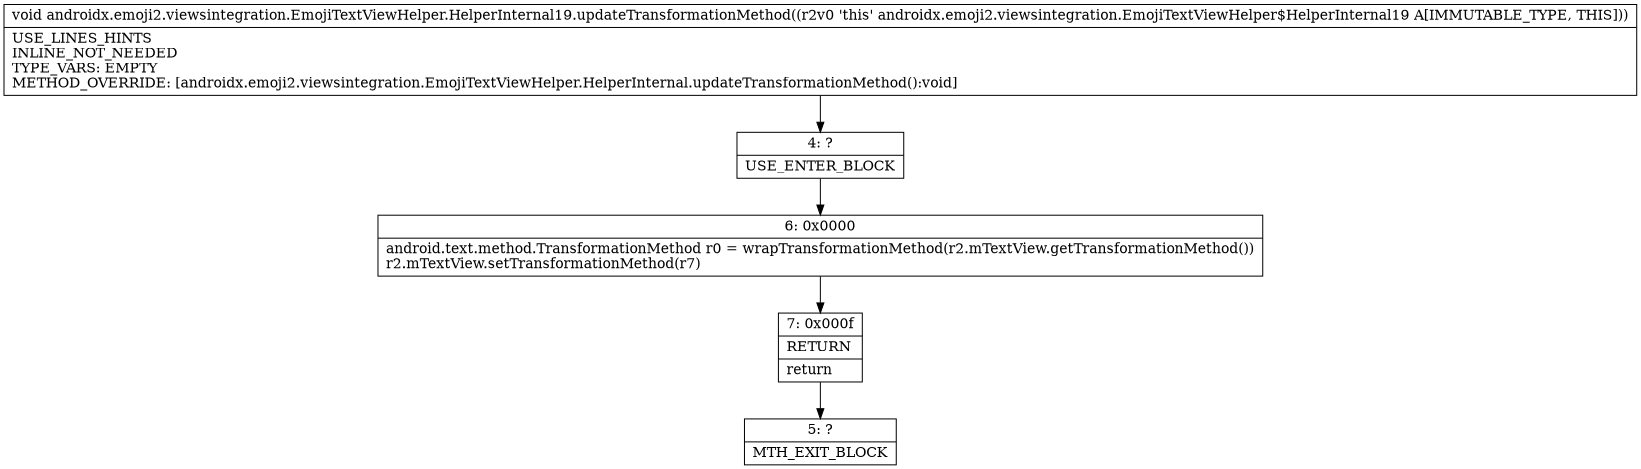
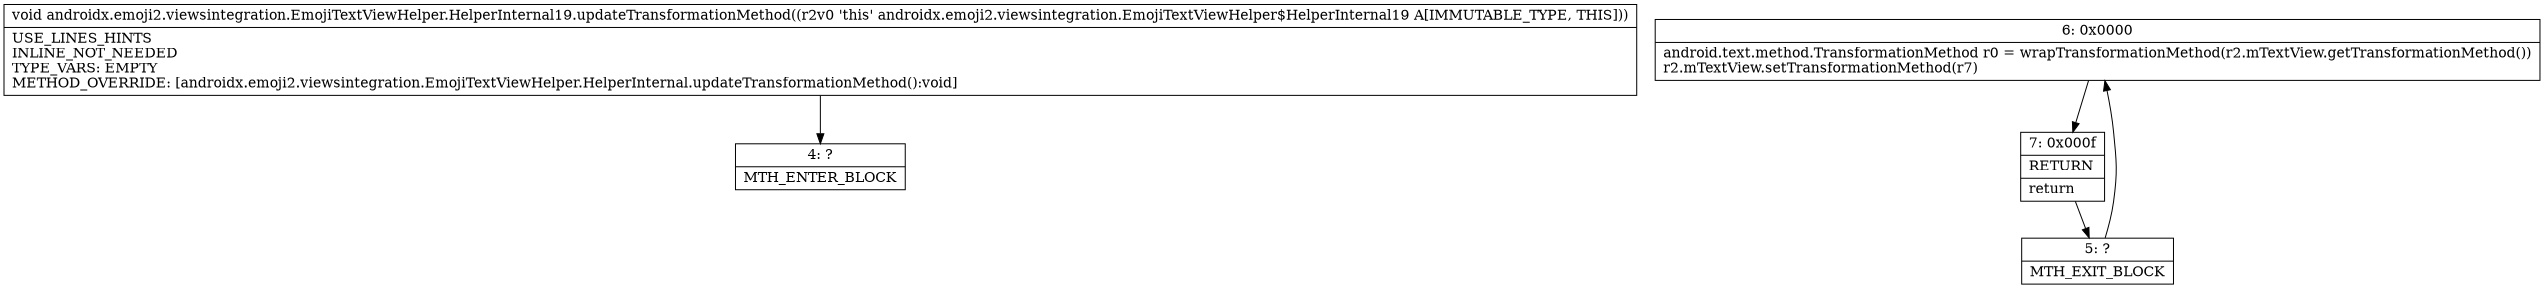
node "4: ?": text "USE_ENTER_BLOCK" -> "MTH_ENTER_BLOCK"
edge "4: ?" -> "6: 0x0000": now "5: ?" -> "6: 0x0000"
